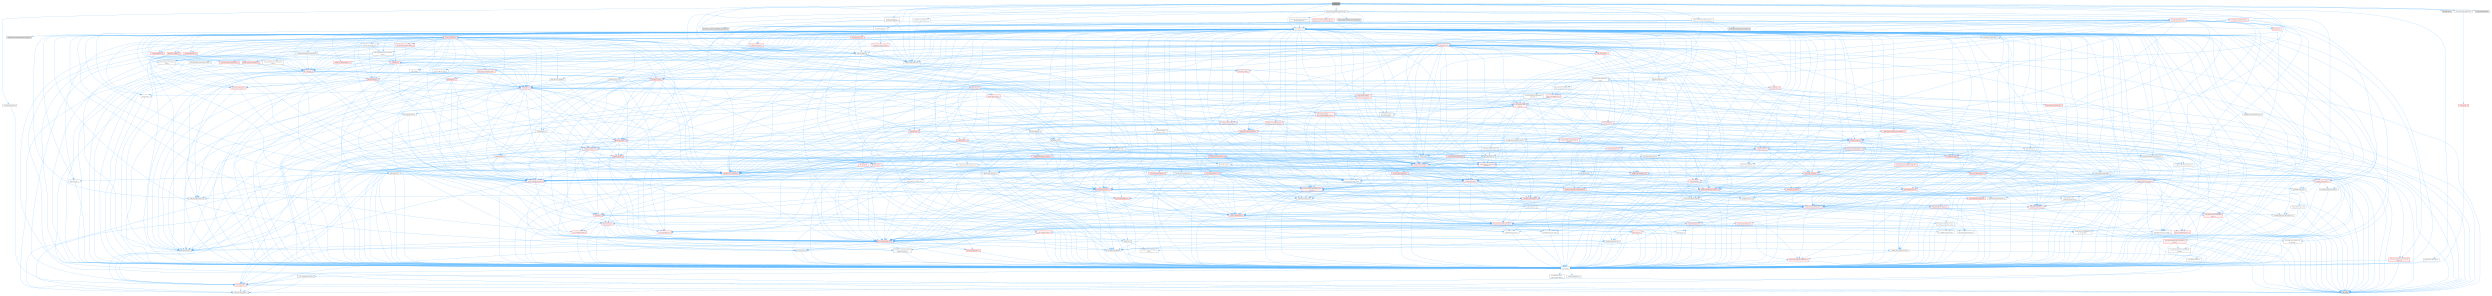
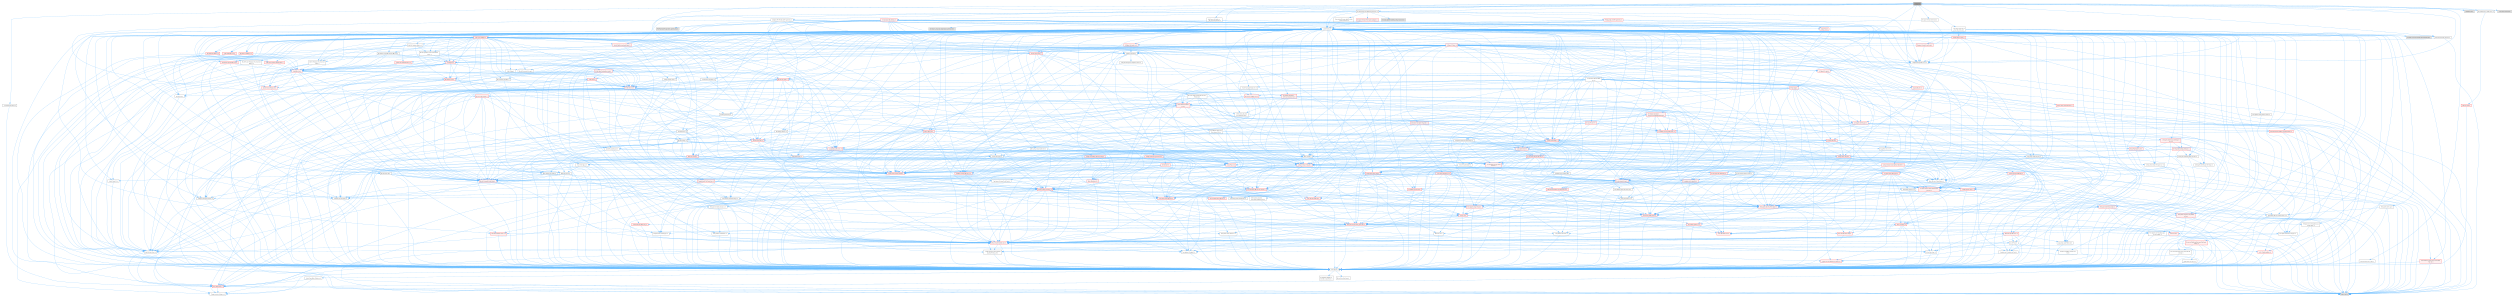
node "Hash/CityHash.h": removed
